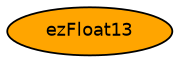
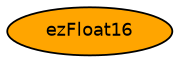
node "ezFloat13": label "ezFloat13" -> "ezFloat16"
